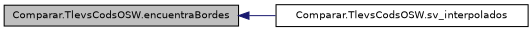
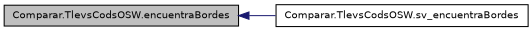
node "Comparar.TlevsCodsOSW.sv_interpolados": label "Comparar.TlevsCodsOSW.sv_interpolados" -> "Comparar.TlevsCodsOSW.sv_encuentraBordes"
